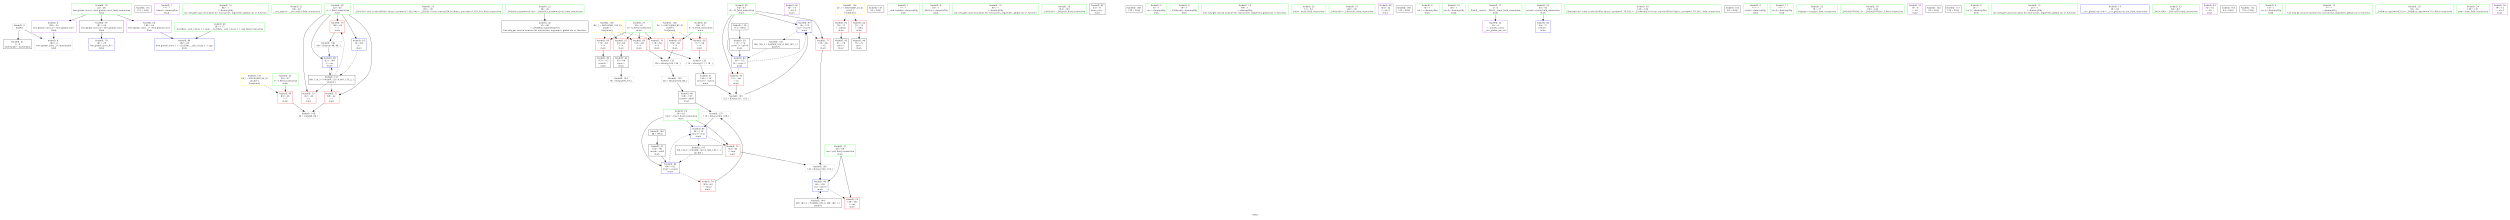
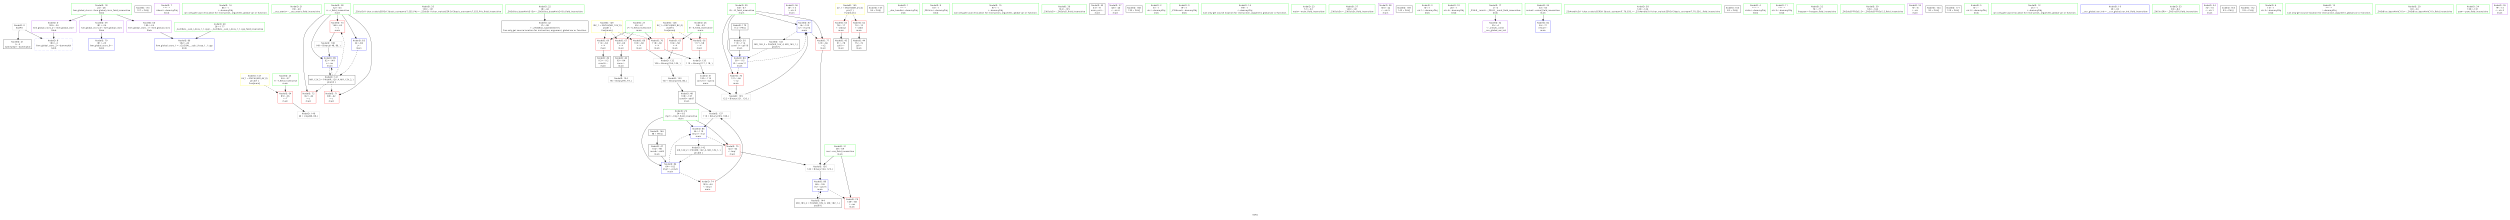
node "NodeID: 57": added
node "NodeID: 59": color black -> purple
edge "NodeID: 27" -> "NodeID: 68": removed
edge "NodeID: 71" -> "NodeID: 140": removed
edge "NodeID: 31" -> "NodeID: 88": now "NodeID: 31" -> "NodeID: 136"
